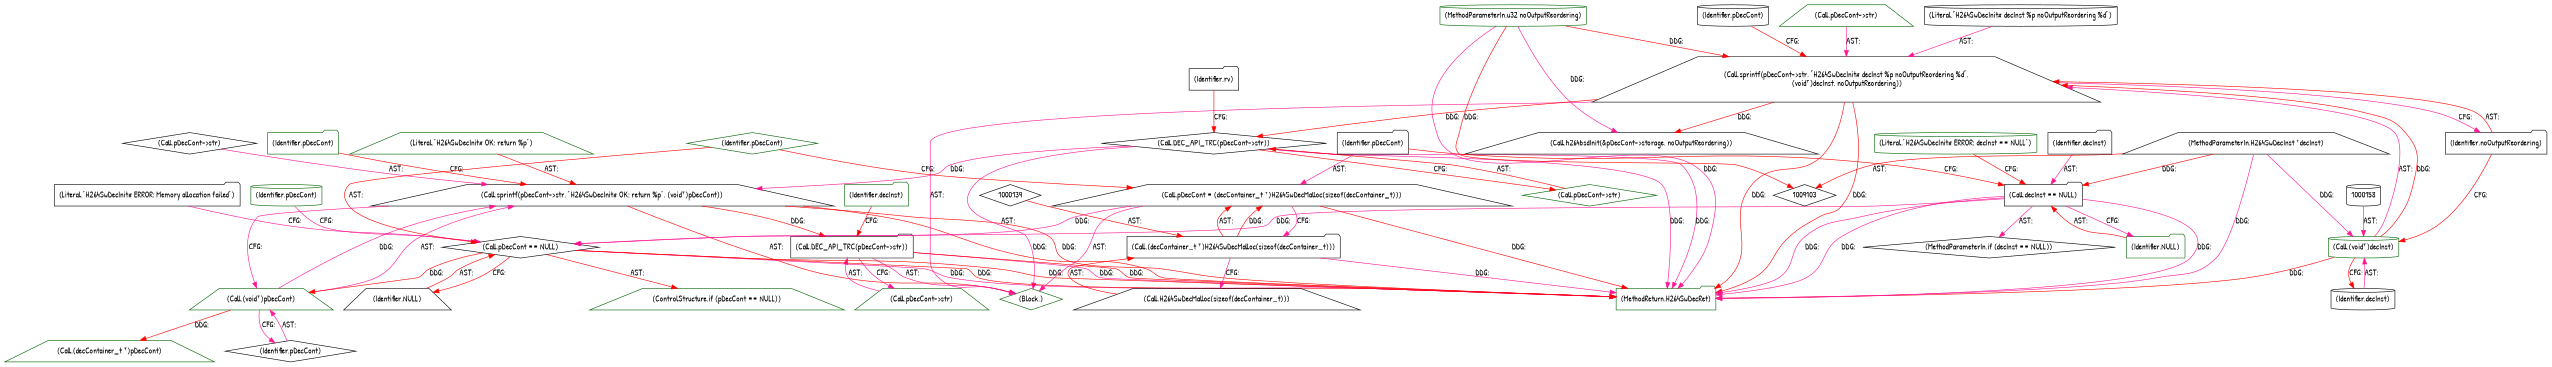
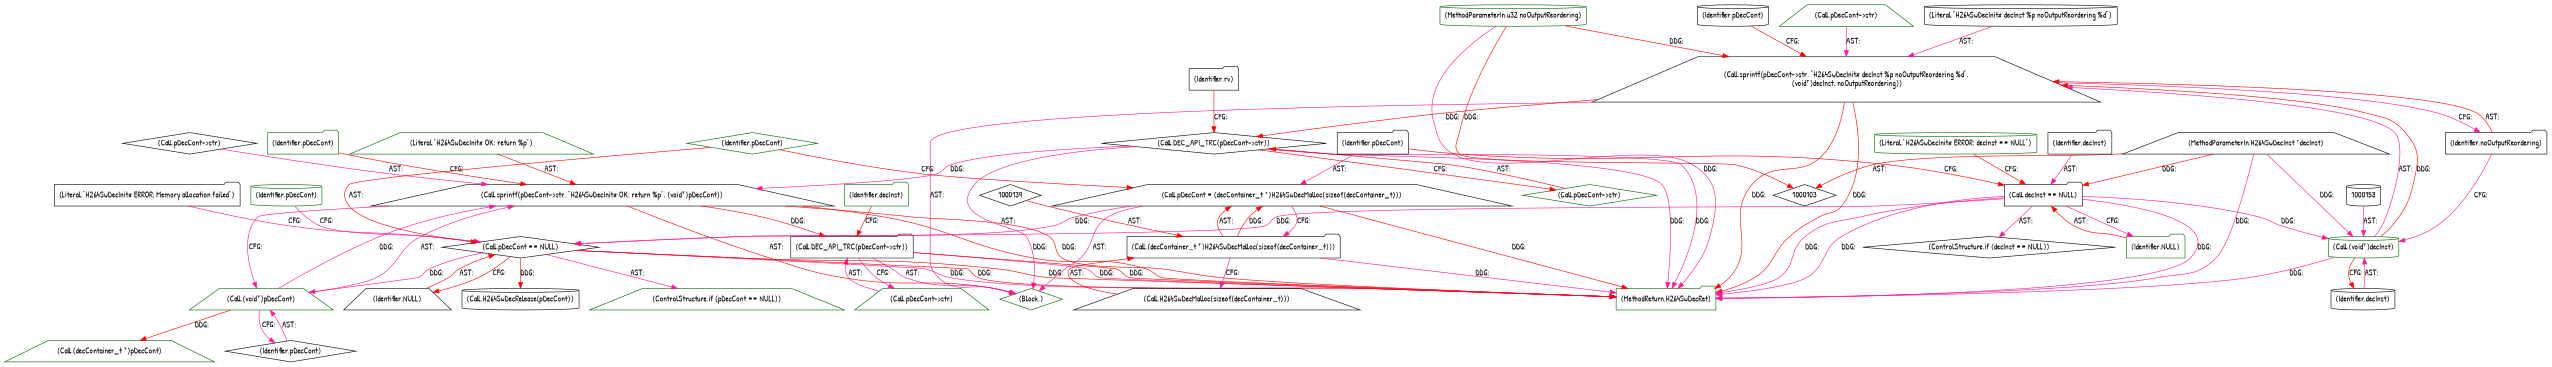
node "(Call,h264bsdInit(&pDecCont->storage, noOutputReordering))": removed
node "1009103": label "1009103" -> "1000103"
edge "(Call,decInst == NULL)" -> "(Call,(void*)decInst)": added, label "DDG:"
edge "(Identifier,noOutputReordering)" -> "(Call,(void*)decInst)": color red -> deeppink
node "(MethodParameterIn,if (decInst == NULL))": label "(MethodParameterIn,if (decInst == NULL))" -> "(ControlStructure,if (decInst == NULL))"
edge "(Call,pDecCont == NULL)" -> "(ControlStructure,if (pDecCont == NULL))": color red -> deeppink
edge "(Call,pDecCont == NULL)" -> "(Call,(void*)pDecCont)": color red -> deeppink
edge "(Call,(void*)decInst)" -> "(MethodReturn,H264SwDecRet)": color red -> deeppink
node "(Call,H264SwDecRelease(pDecCont))": added
